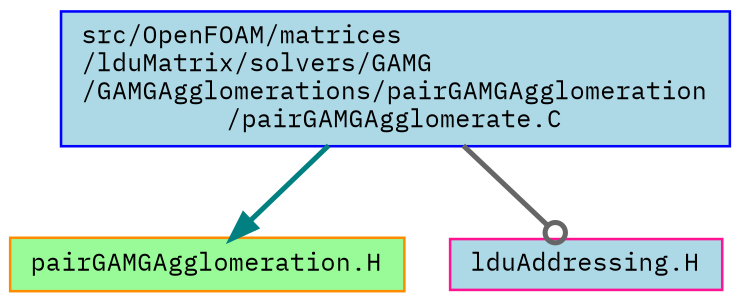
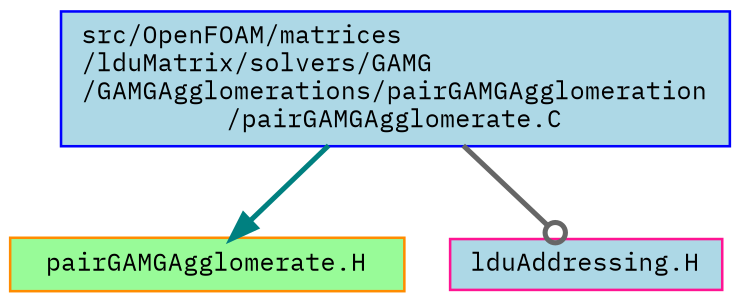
node "pairGAMGAgglomeration.H": label "pairGAMGAgglomeration.H" -> "pairGAMGAgglomerate.H"
